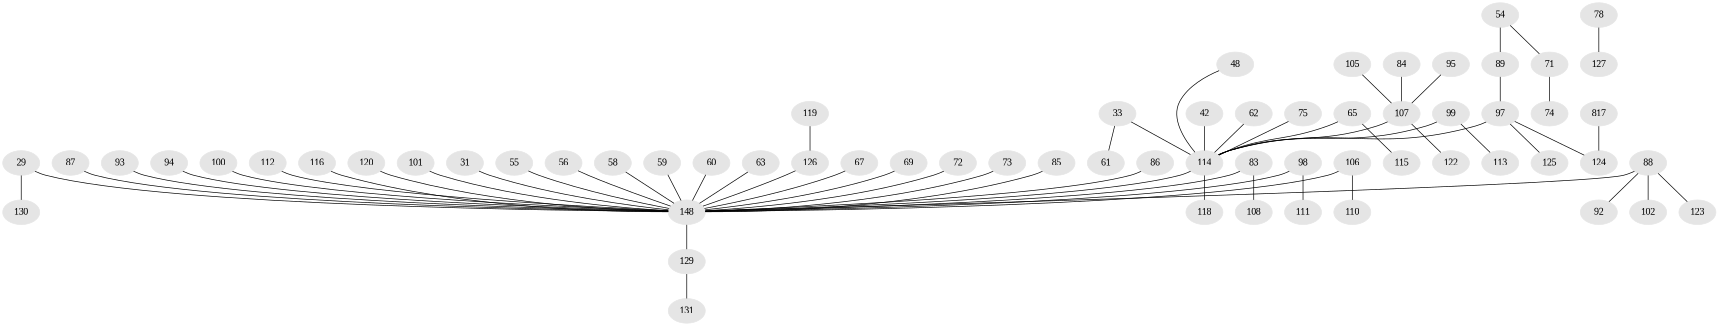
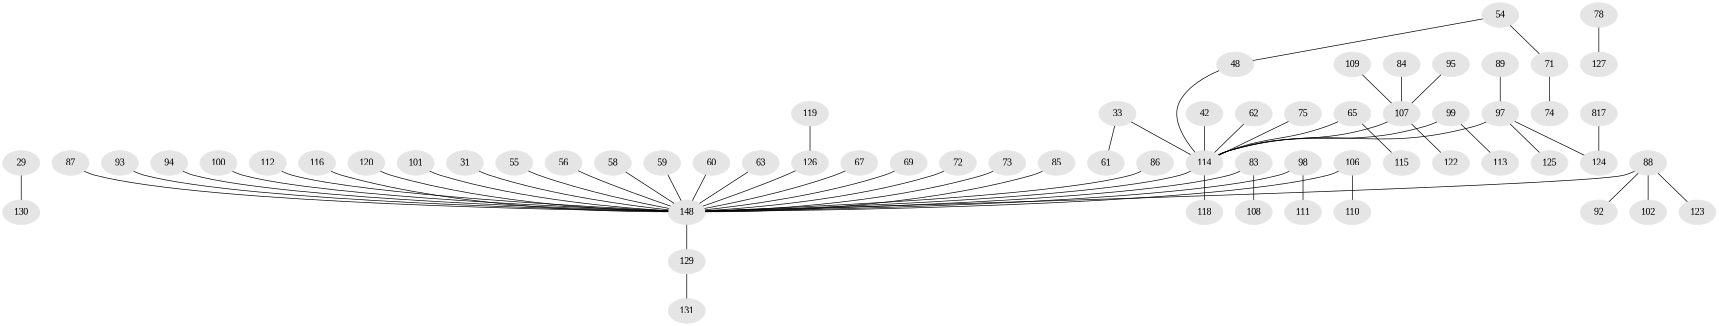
edge "54" -- "89": now "54" -- "48"
node "105": label "105" -> "109"
edge "29" -- "148": removed
